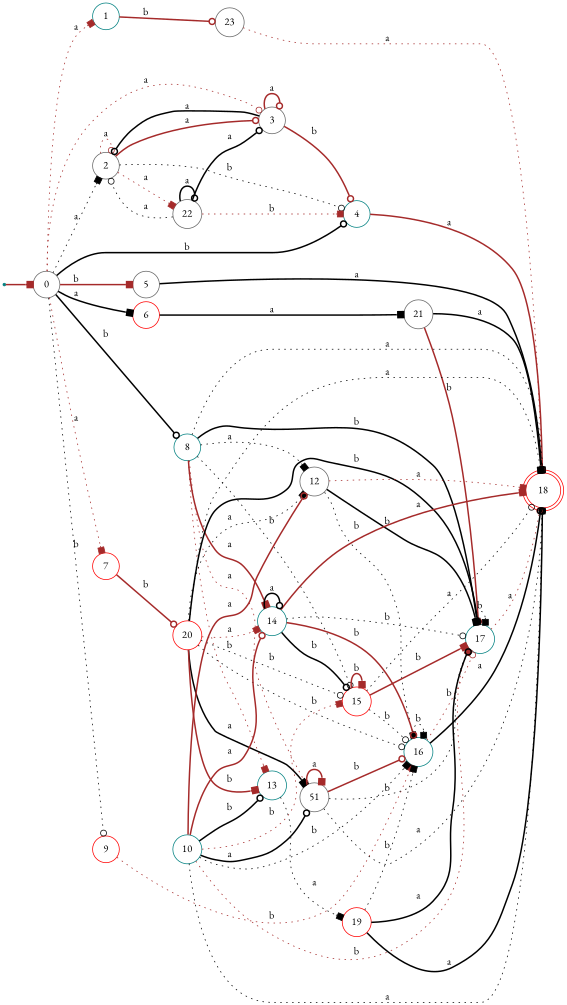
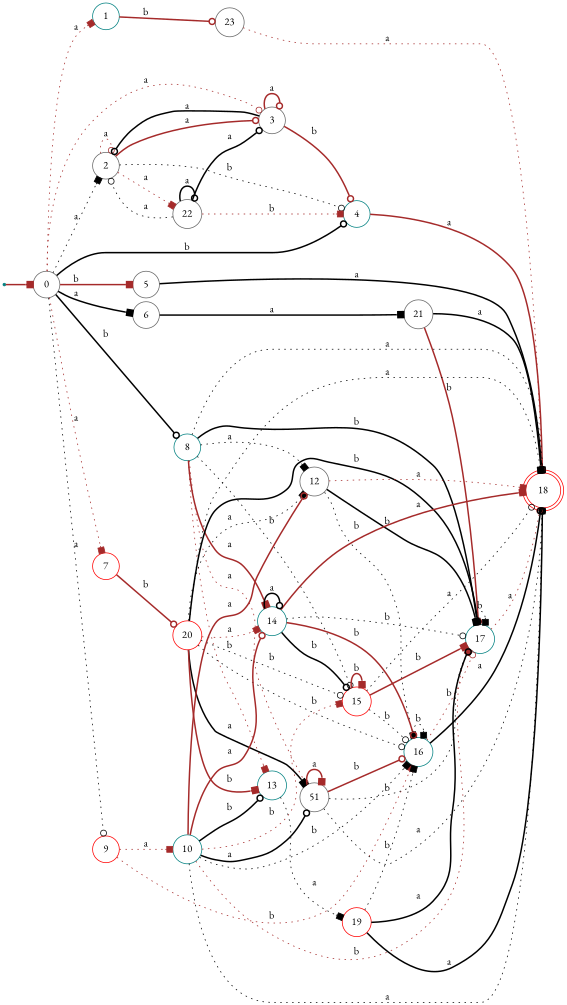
node "6": color red -> gray40
edge "0" -> "9": label "b" -> "a"
edge "9" -> "10": added, label "a"
